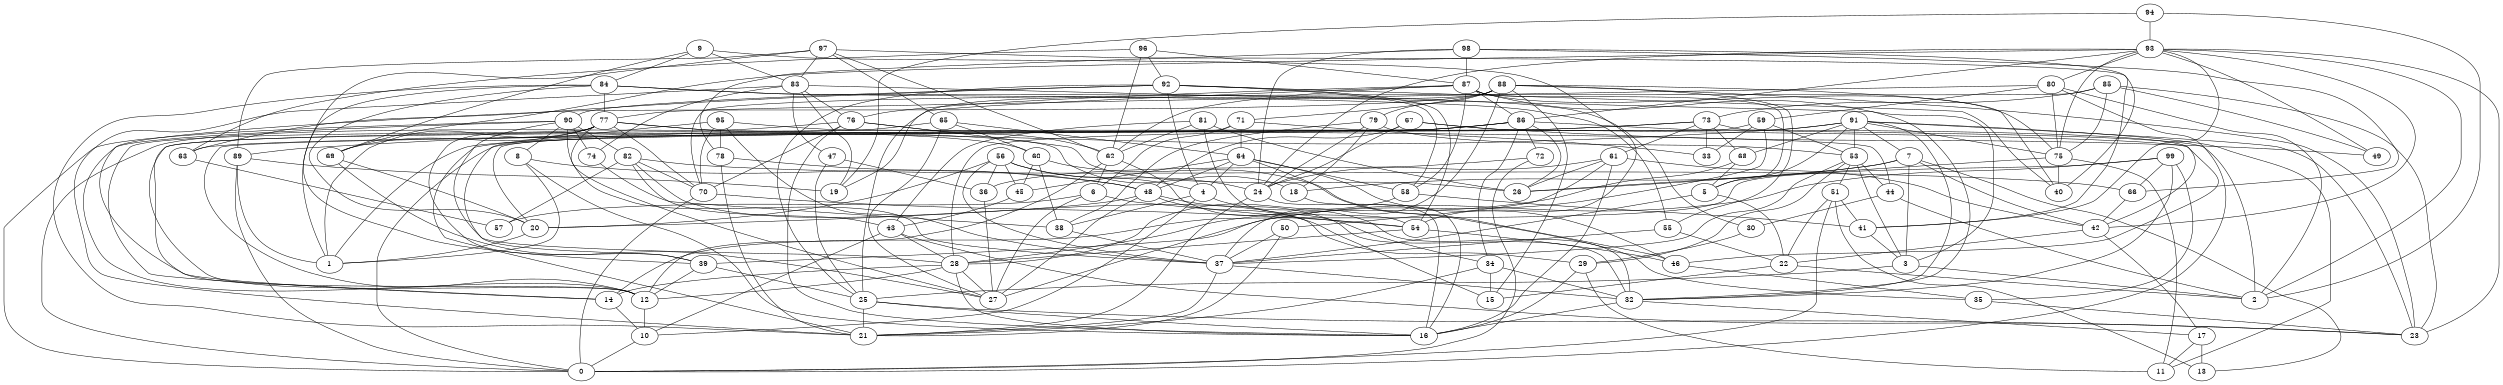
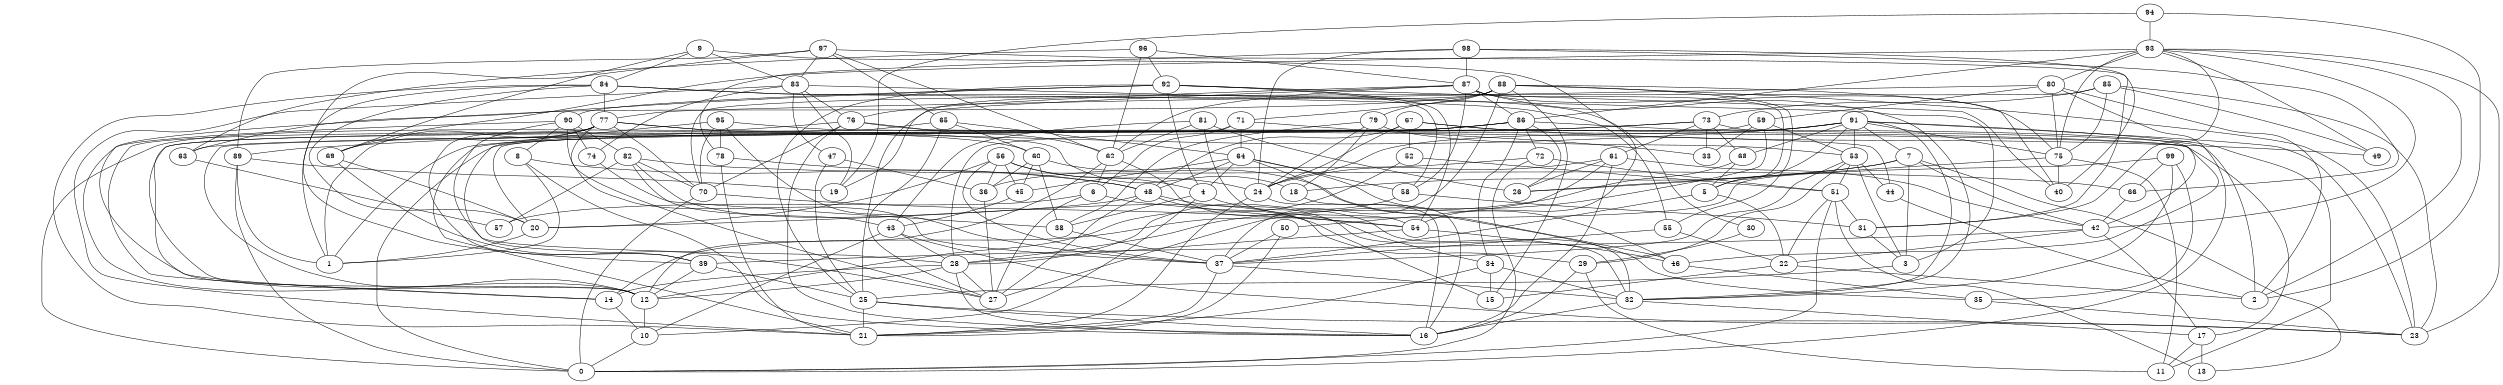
edge "93" -- "24": now "91" -- "24"
node "52": added
edge "72" -- "51": added
edge "60" -- "36": added
edge "76" -- "26": now "76" -- "17"
edge "44" -- "30": removed
edge "99" -- "39": now "42" -- "39"
node "41": label "41" -> "31"
edge "90" -- "0": removed
edge "3" -- "2": removed
